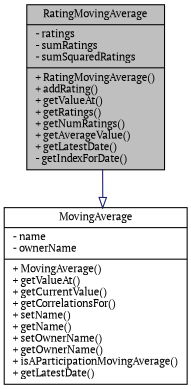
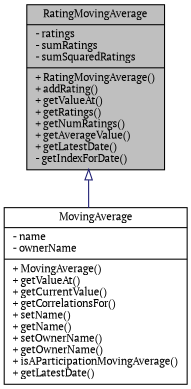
edge "RatingMovingAverage" -> "MovingAverage": reversed
